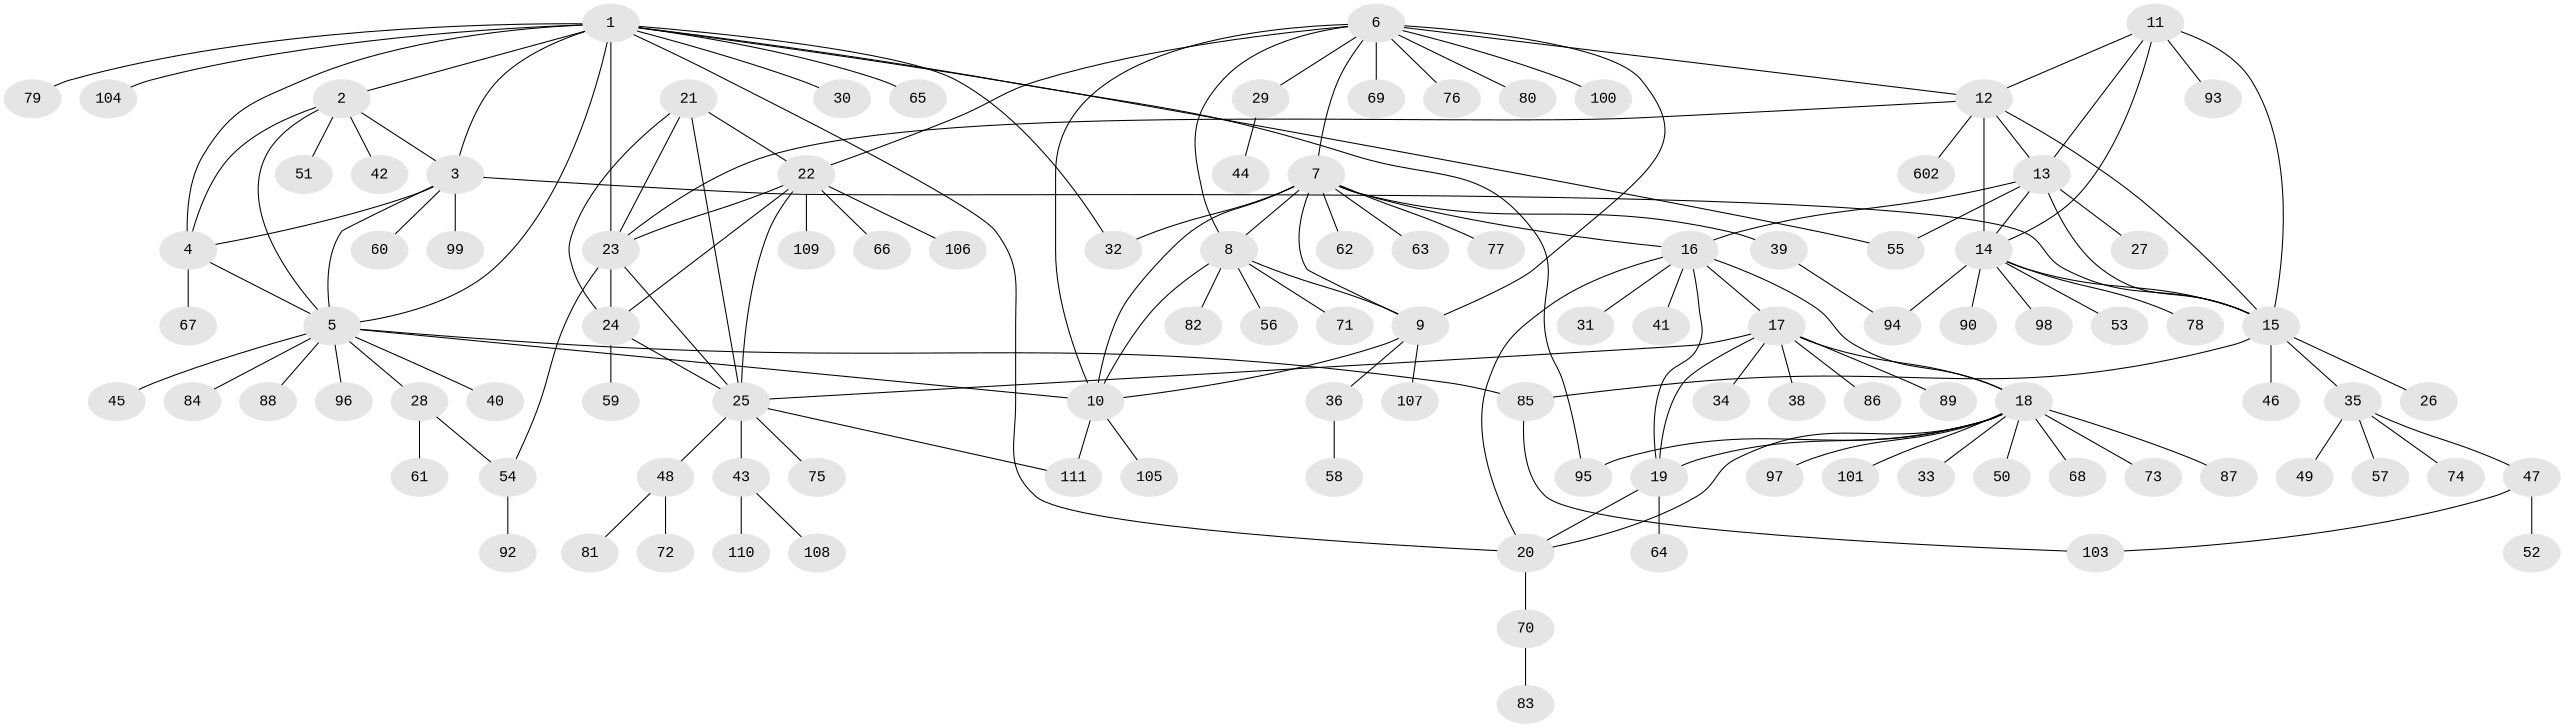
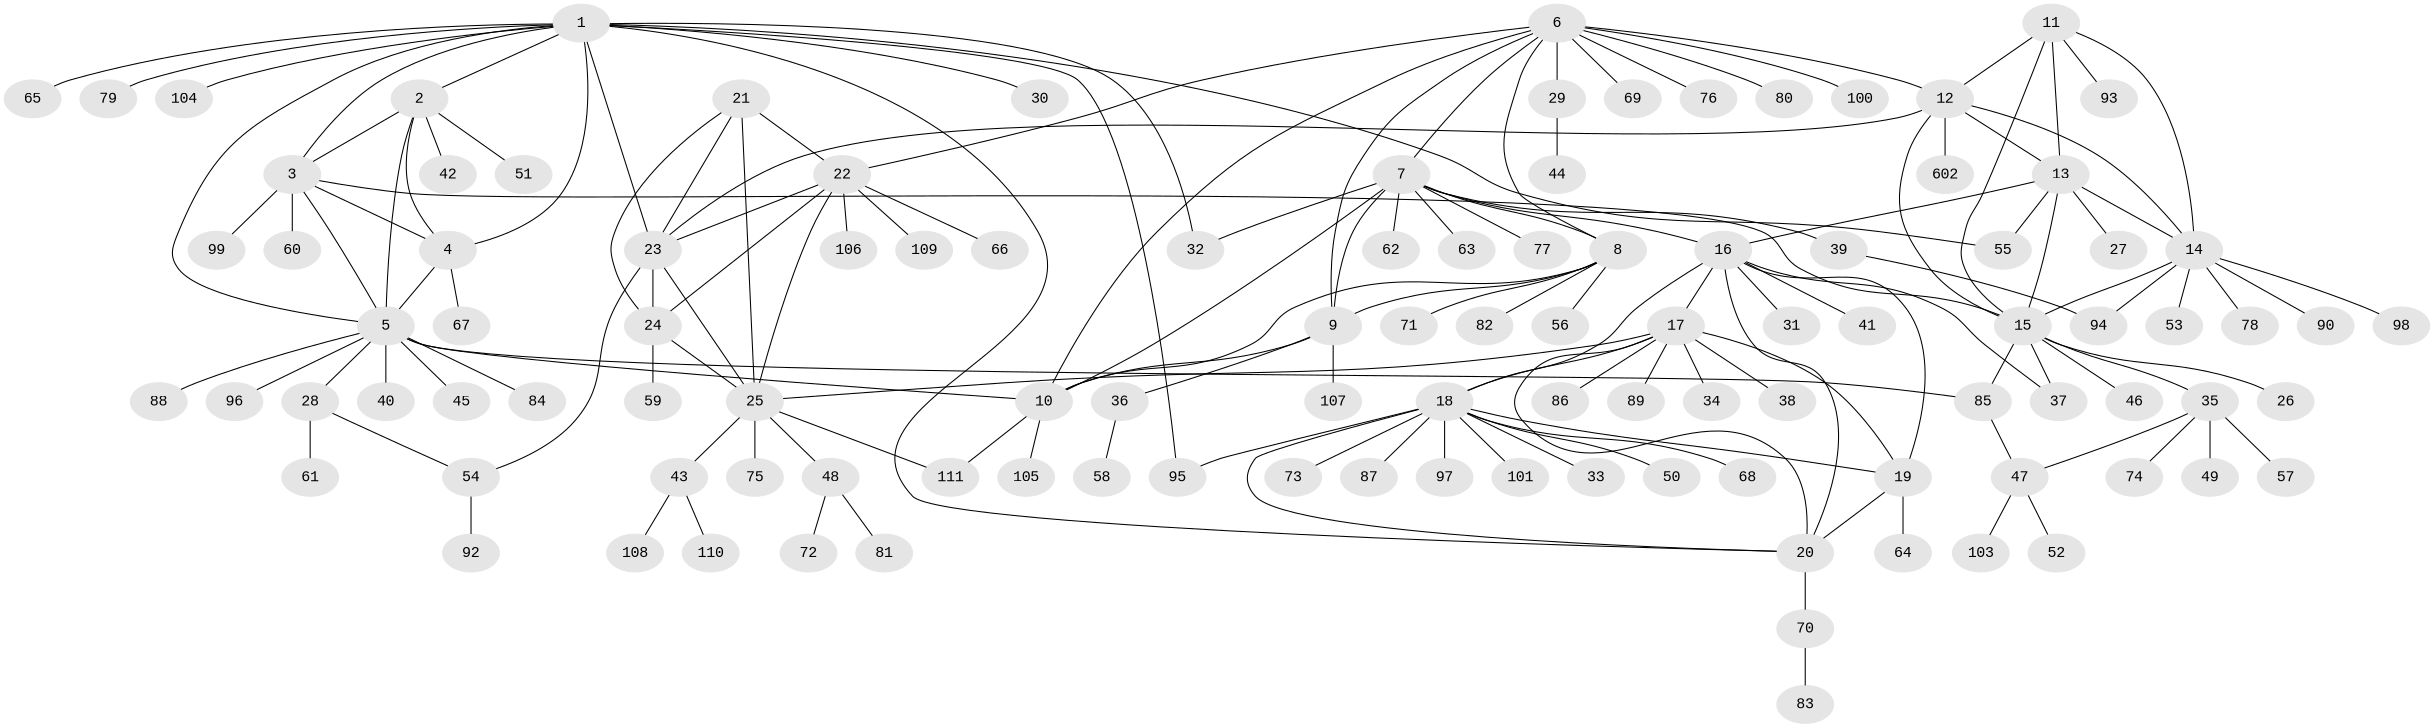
node "37": added
edge "17" -- "20": added
edge "85" -- "103": now "85" -- "47"
